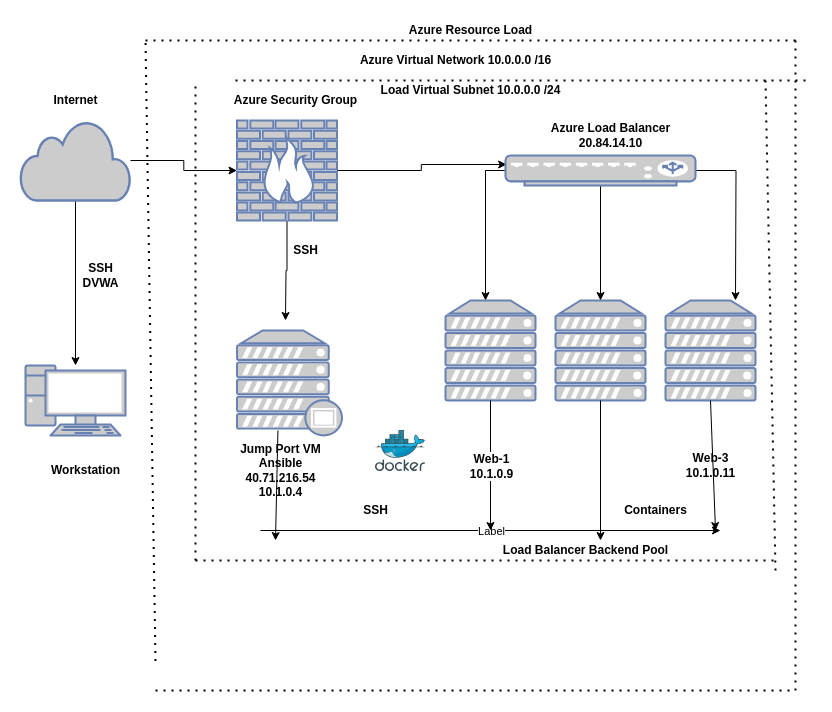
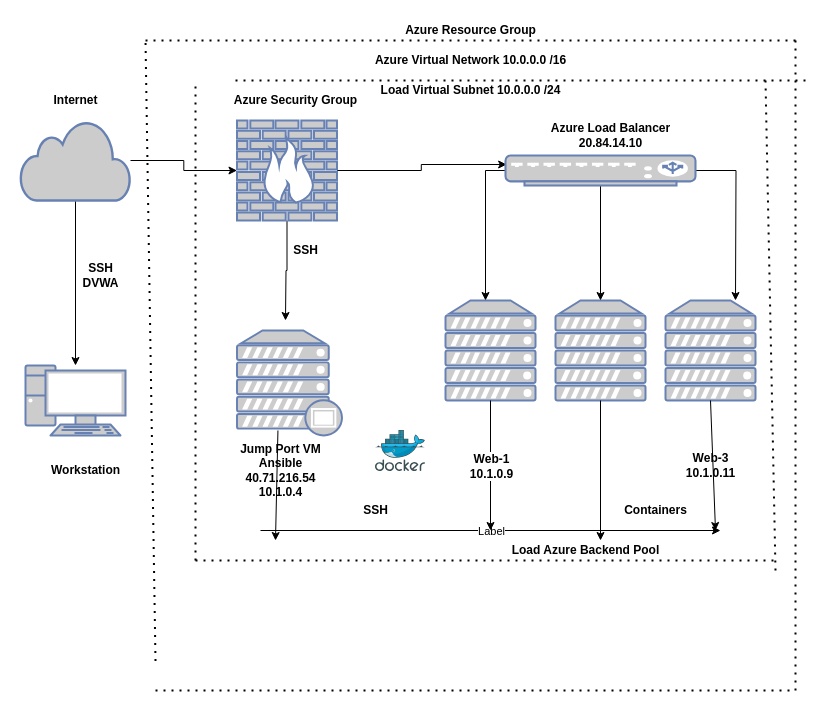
node "Azure Resource Load": label "Azure Resource Load" -> "Azure Resource Group"
node "Azure Virtual Network 10.0.0.0 /16": moved (456, 61) -> (471, 61)
node "Load Balancer Backend Pool": label "Load Balancer Backend Pool" -> "Load Azure Backend Pool"
